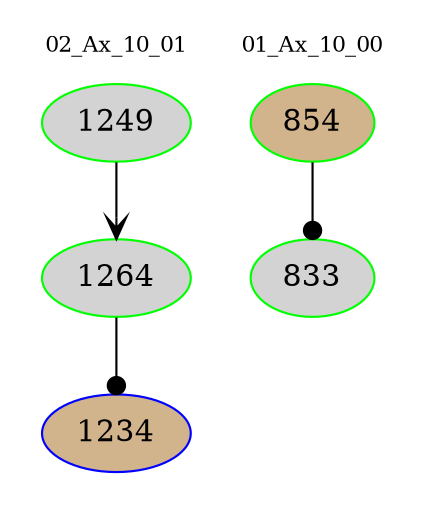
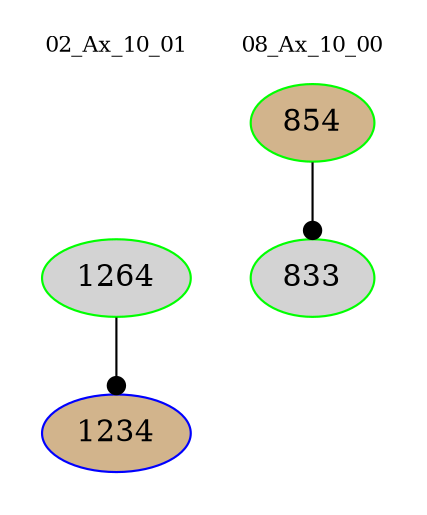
cluster "01_Ax_10_00": label "01_Ax_10_00" -> "08_Ax_10_00"
node "1249": removed
